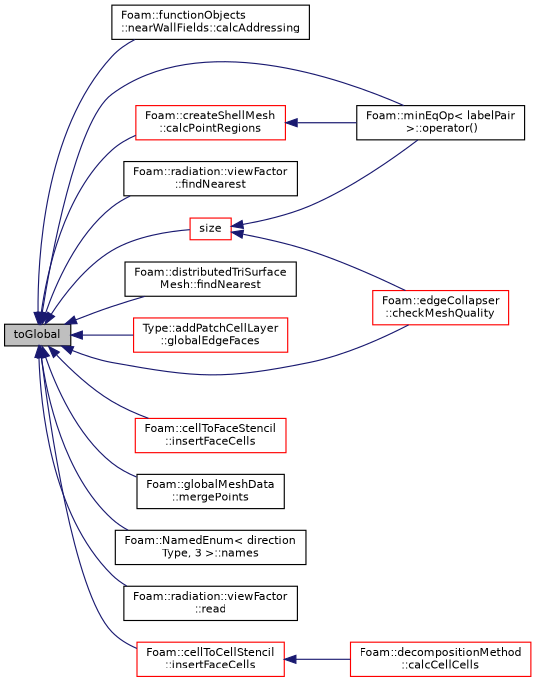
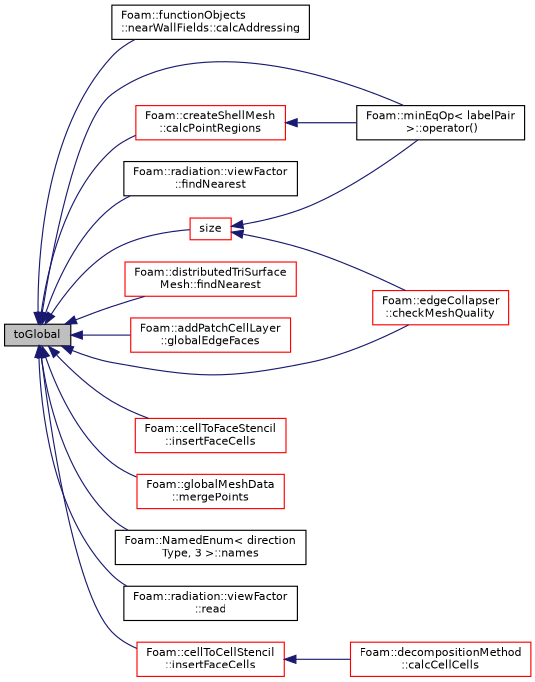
node "Foam::distributedTriSurface Mesh::findNearest": color black -> red
node "Type::addPatchCellLayer ::globalEdgeFaces": label "Type::addPatchCellLayer ::globalEdgeFaces" -> "Foam::addPatchCellLayer ::globalEdgeFaces"
node "Foam::globalMeshData ::mergePoints": color black -> red
